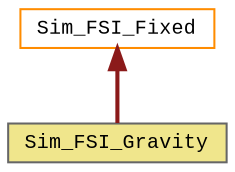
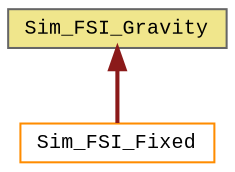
edge "Sim_FSI_Gravity" -> "Sim_FSI_Fixed": reversed
